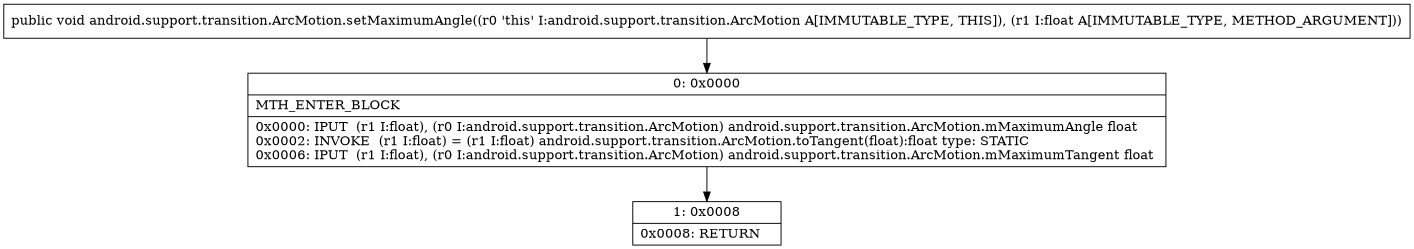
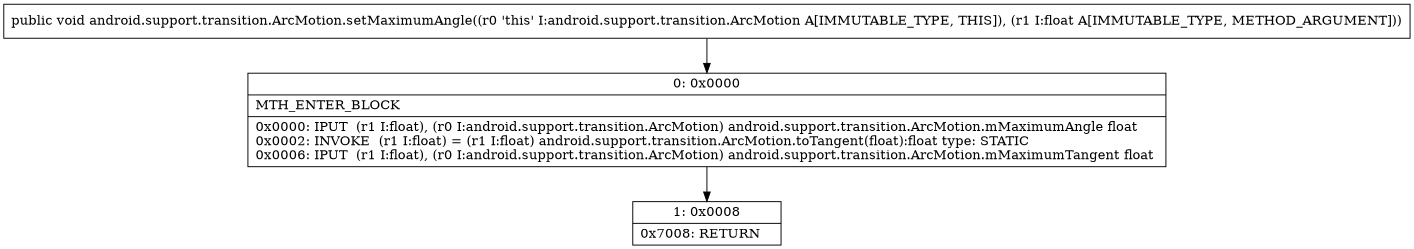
node "1: 0x0008": text "0x0008: RETURN" -> "0x7008: RETURN"
